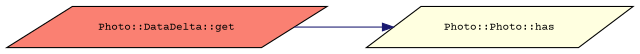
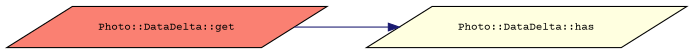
node "Photo::Photo::has": label "Photo::Photo::has" -> "Photo::DataDelta::has"
